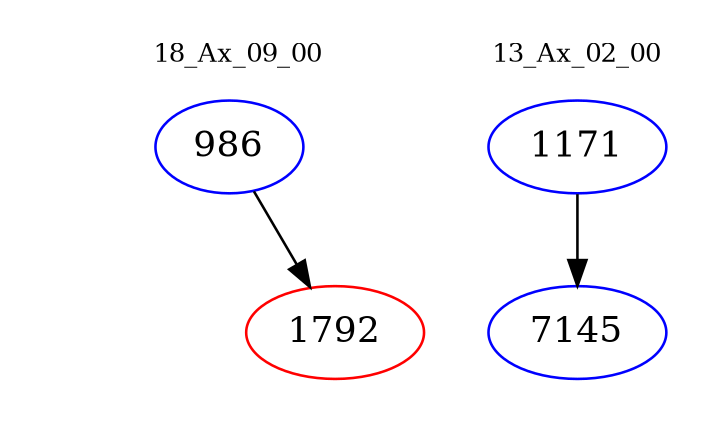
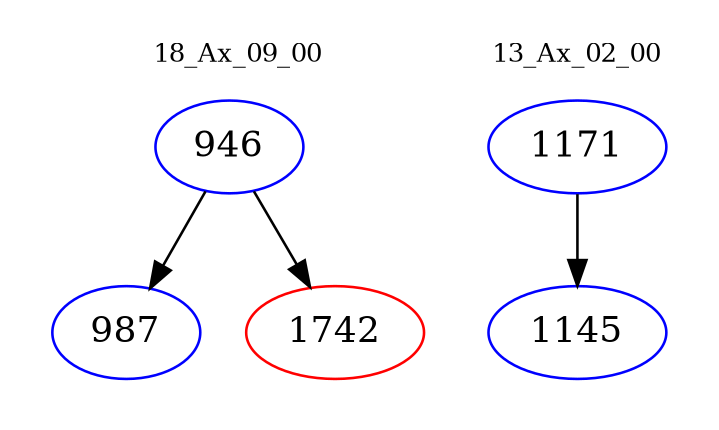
node "986": label "986" -> "946"
node "987": added
node "1792": label "1792" -> "1742"
node "7145": label "7145" -> "1145"
